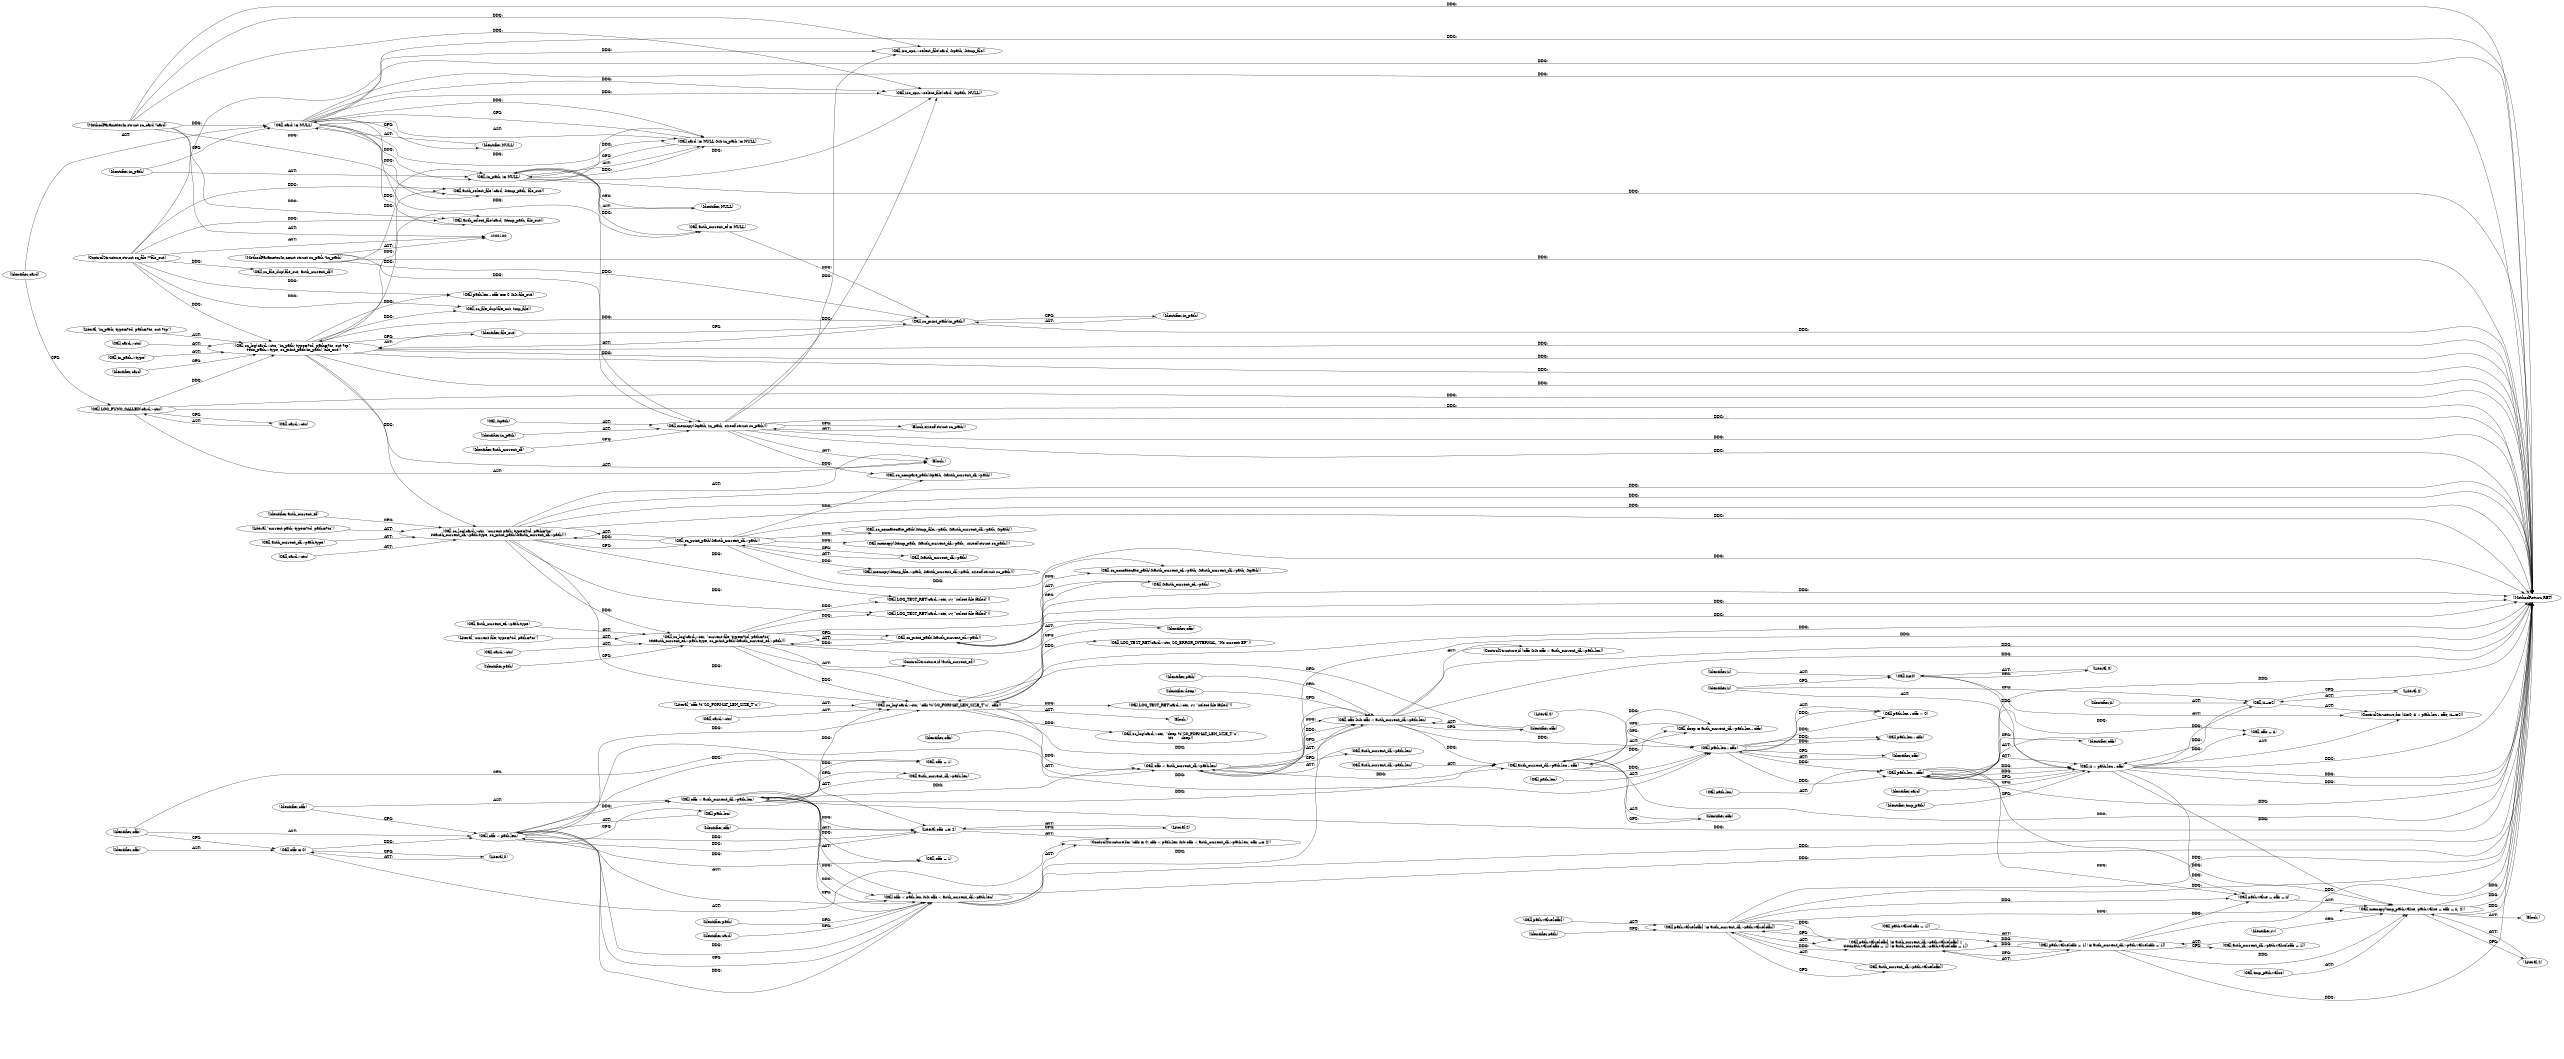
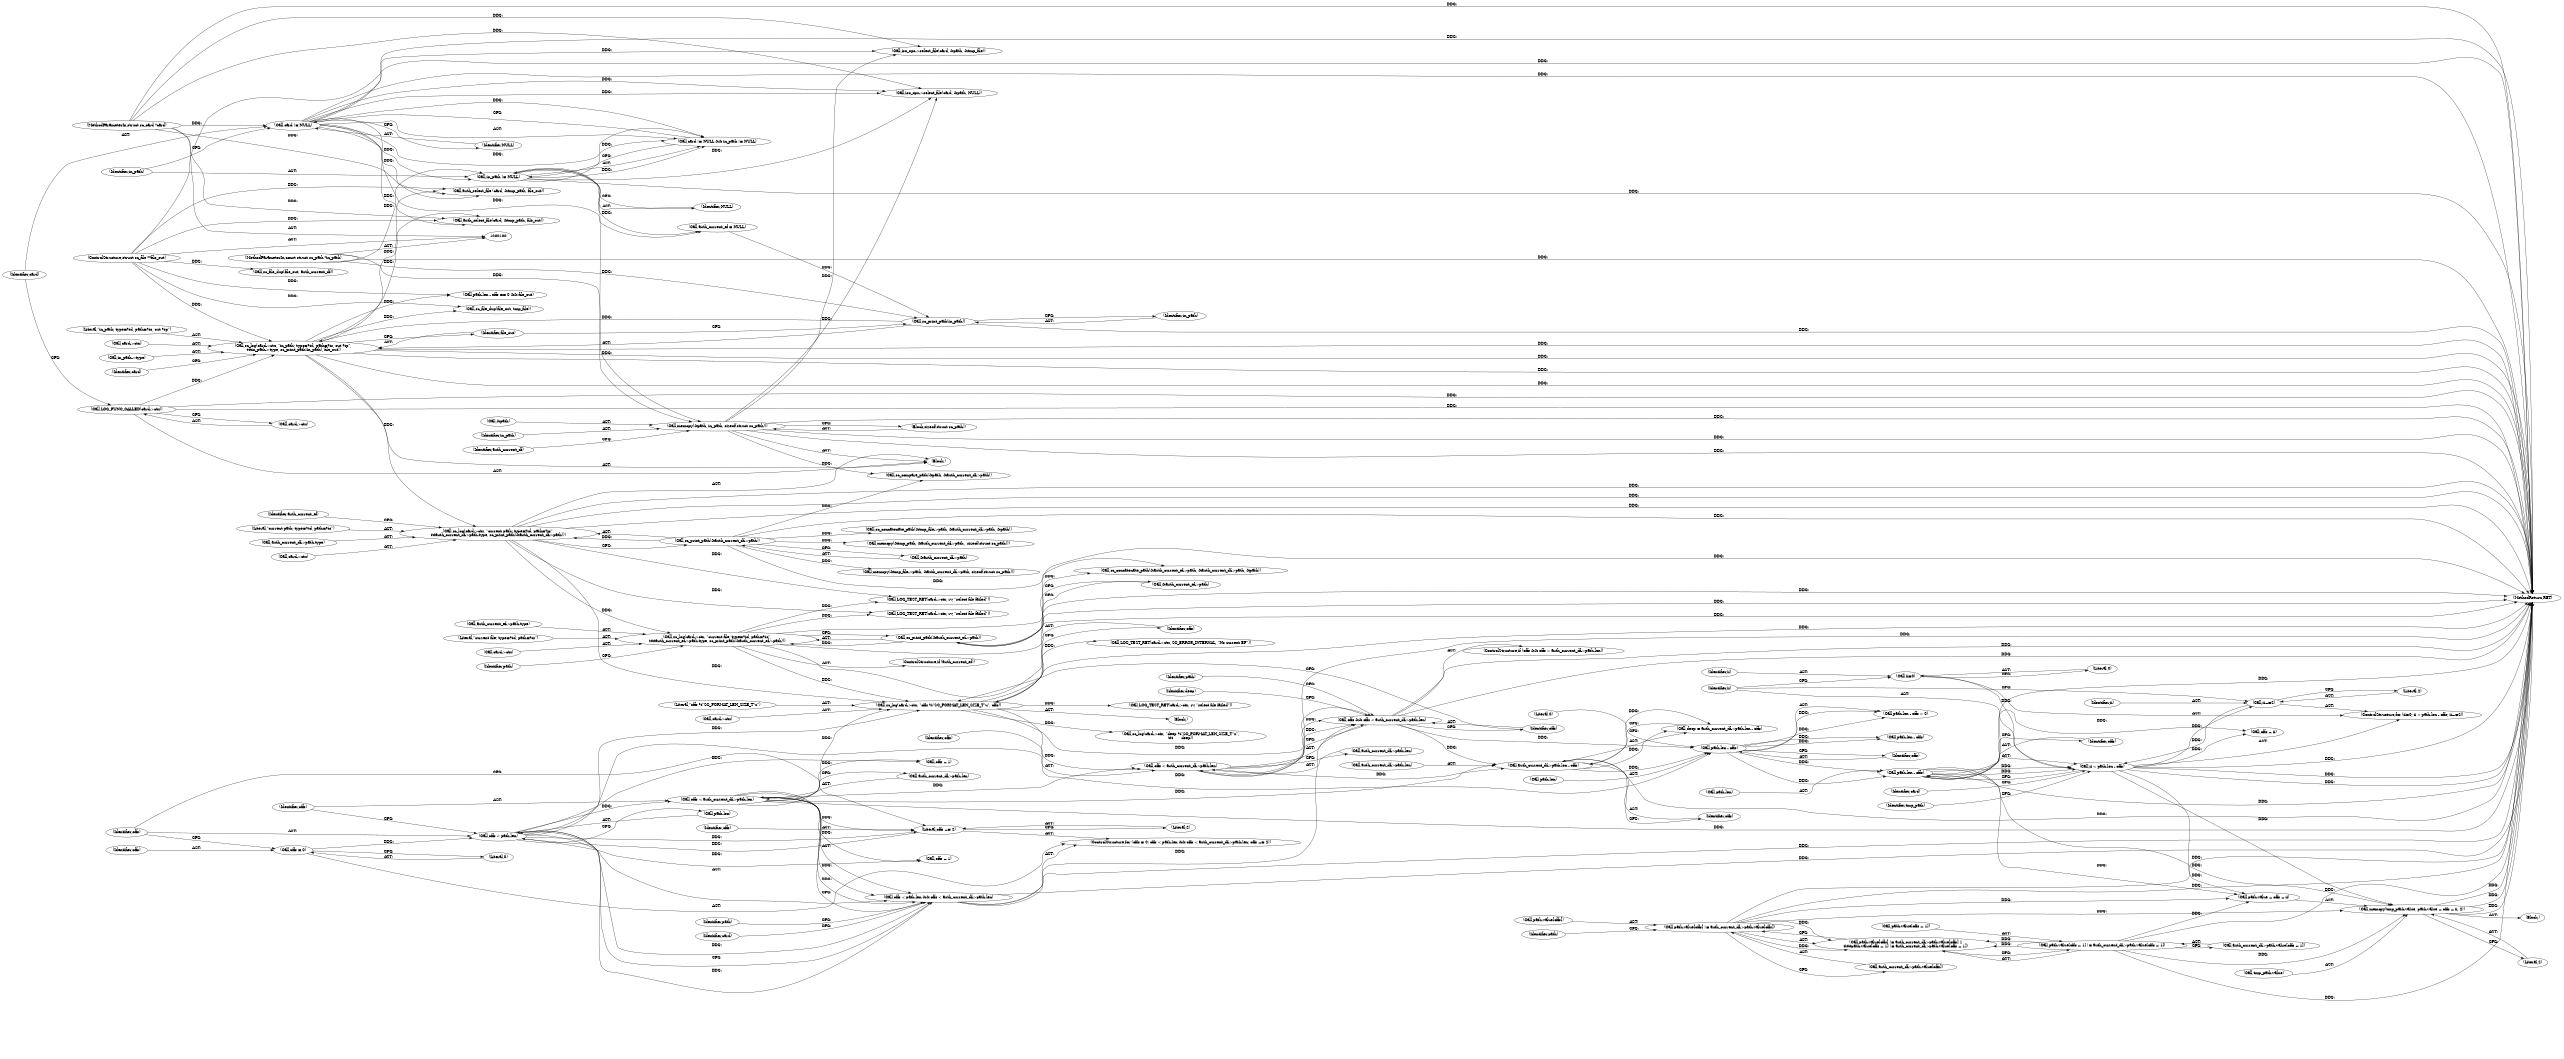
edge "(Call,&auth_current_ef->path)" -> "(Call,sc_print_path(&auth_current_ef->path))": label "AST: " -> "CFG: "
node "(Identifier,rv)": removed
